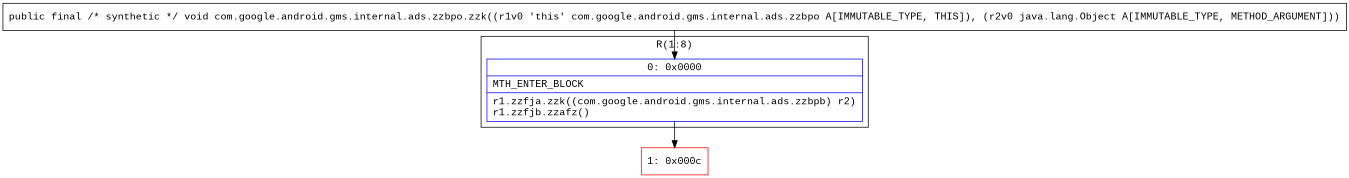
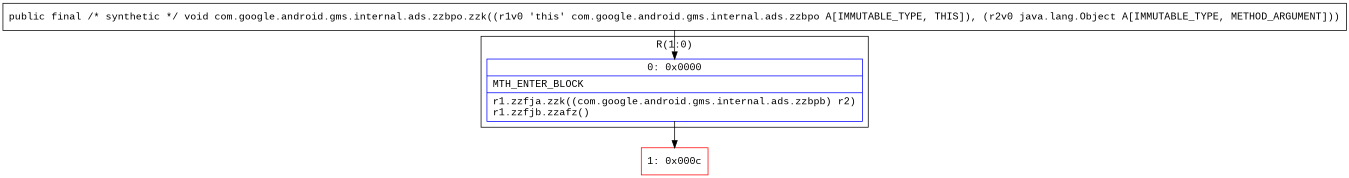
cluster "R(1:8)": label "R(1:8)" -> "R(1:0)"
